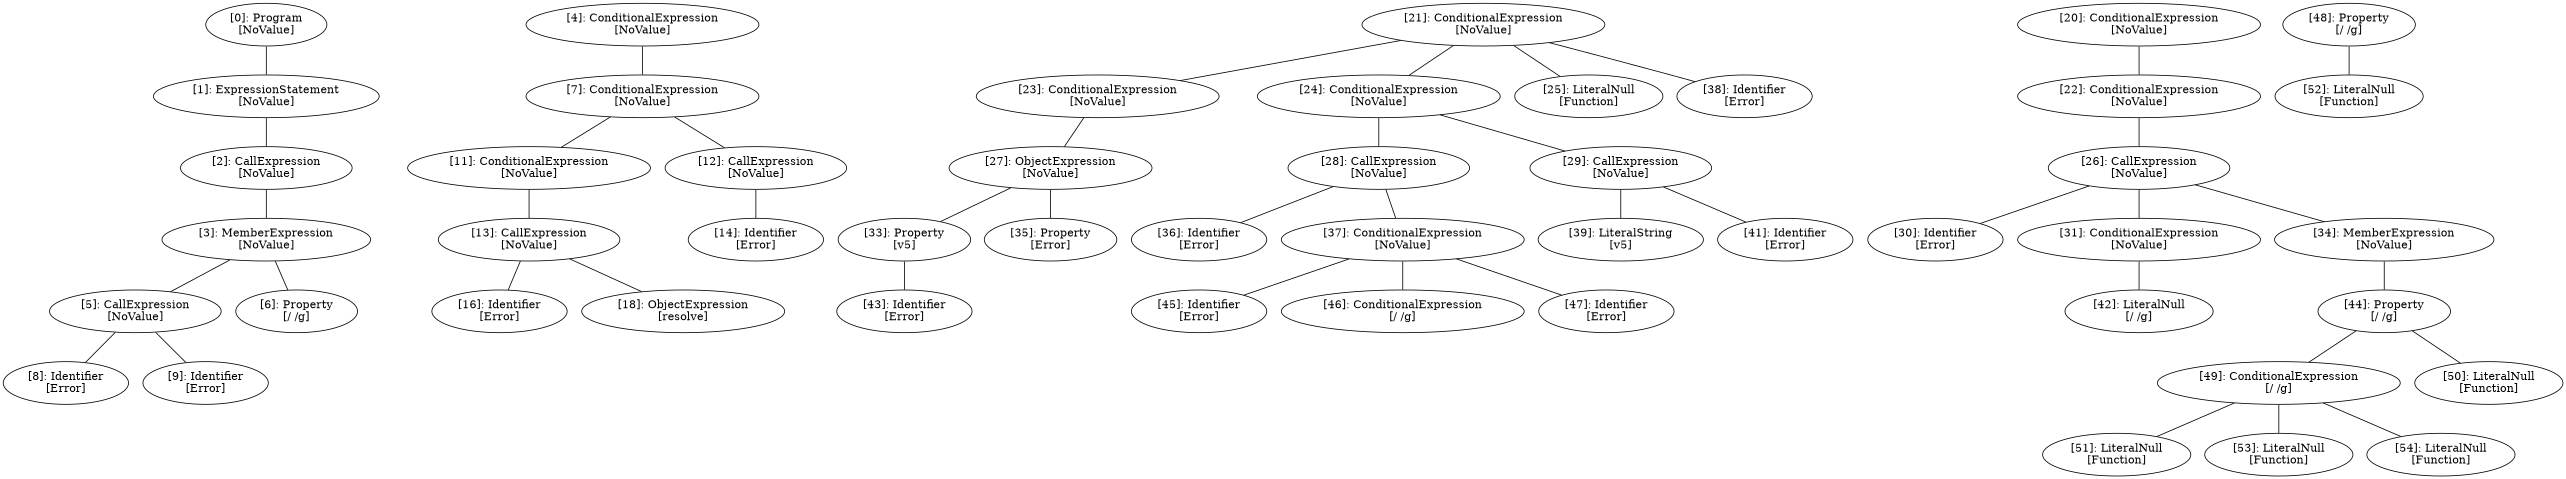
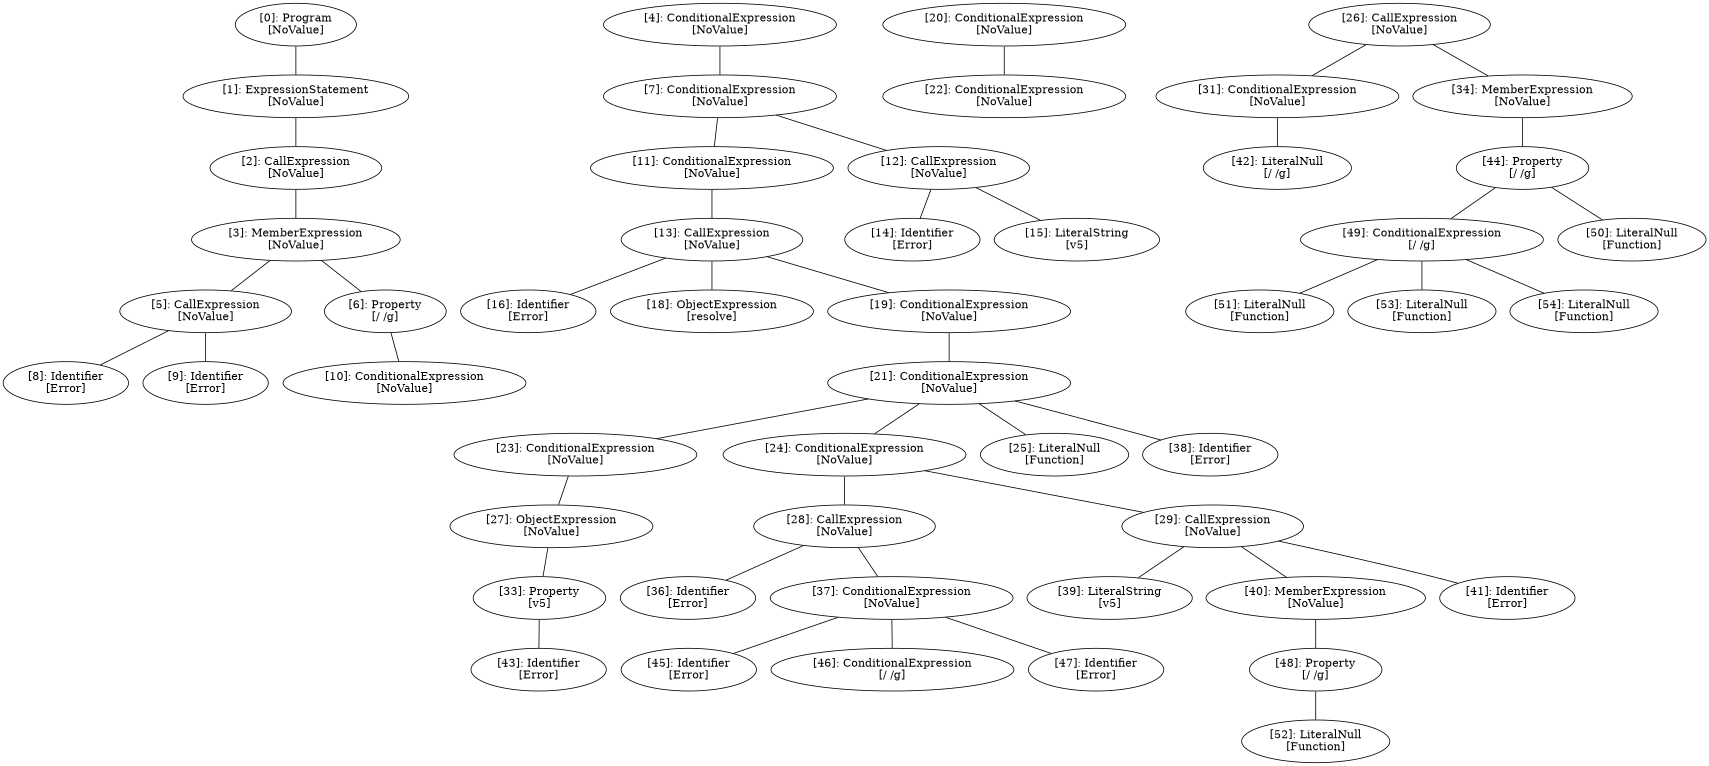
edge "[22]: ConditionalExpression [NoValue]" -- "[26]: CallExpression [NoValue]": removed
node "[35]: Property [Error]": removed
node "[15]: LiteralString [v5]": added
node "[30]: Identifier [Error]": removed
node "[19]: ConditionalExpression [NoValue]": added
node "[10]: ConditionalExpression [NoValue]": added
node "[40]: MemberExpression [NoValue]": added
